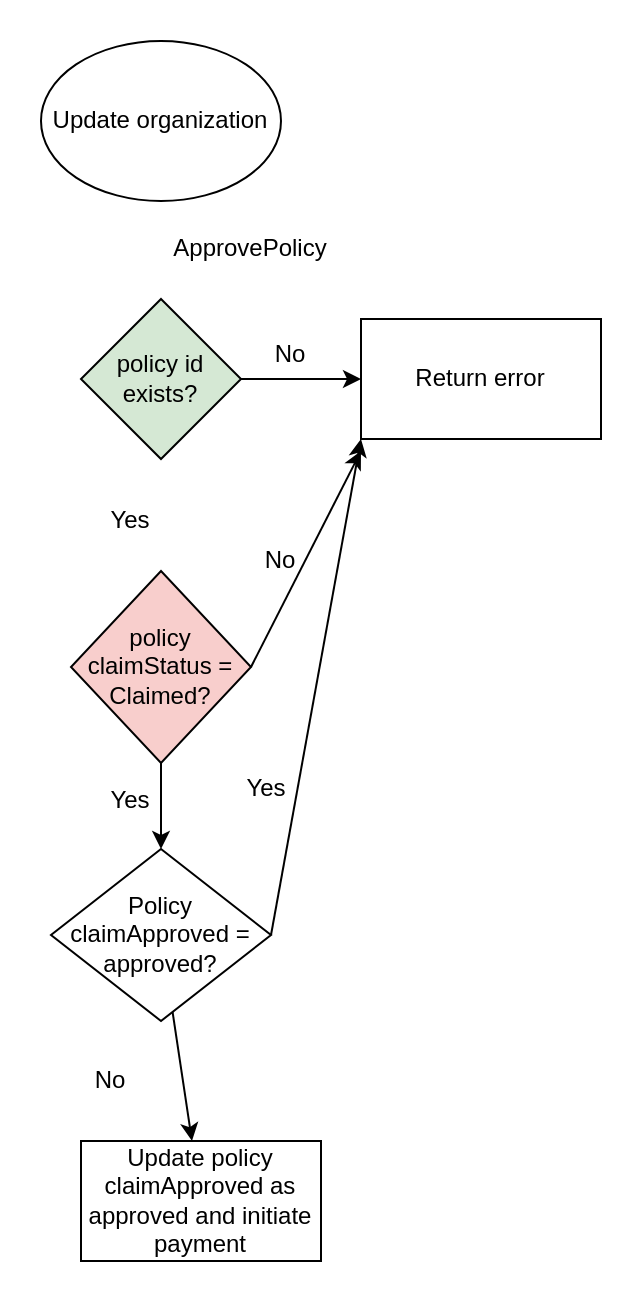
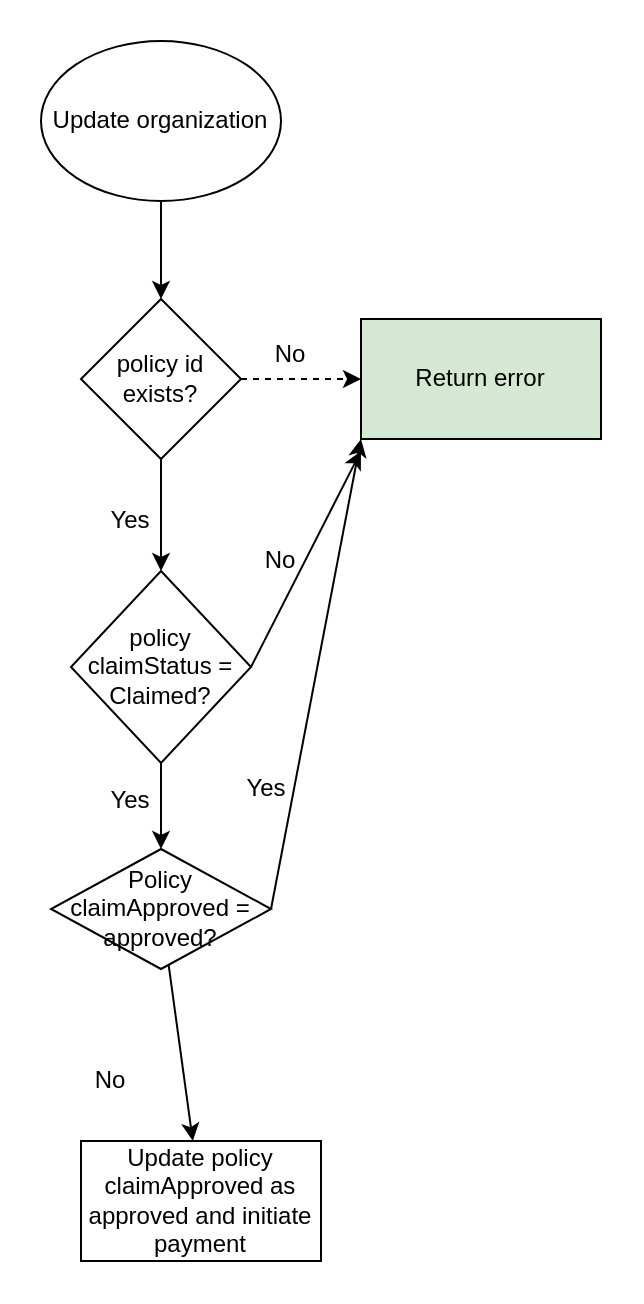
edge "Update organization" -> "policy id exists?": added
node "ApprovePolicy": removed
node "policy id exists?": fillcolor #d5e8d4 -> #ffffff
edge "policy id exists?" -> "Return error": style solid -> dashed
node "Return error": fillcolor #ffffff -> #d5e8d4
edge "policy id exists?" -> "policy claimStatus = Claimed?": added
node "policy claimStatus = Claimed?": fillcolor #f8cecc -> #ffffff
node "Policy claimApproved = approved?": size 220x172 -> 220x120
